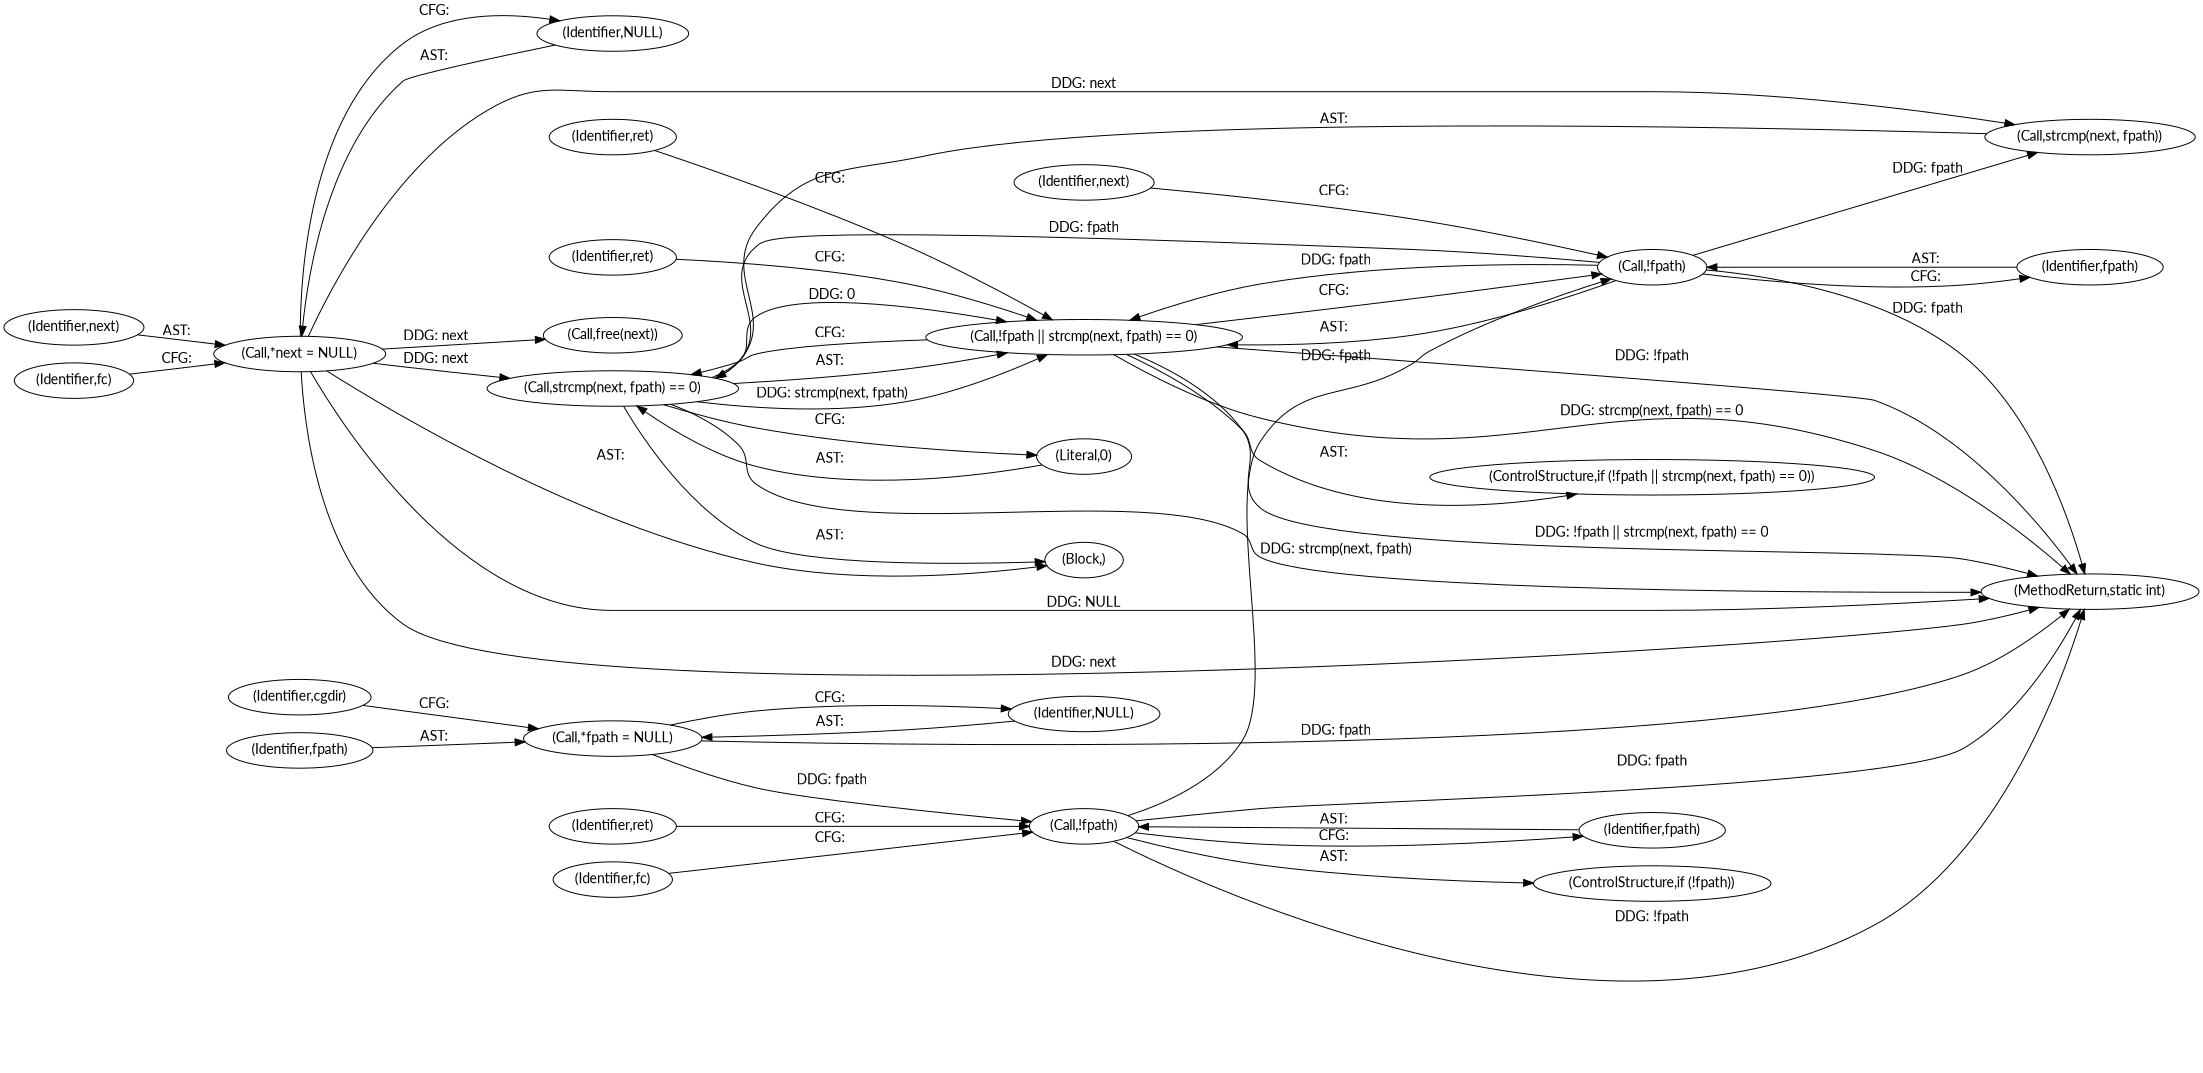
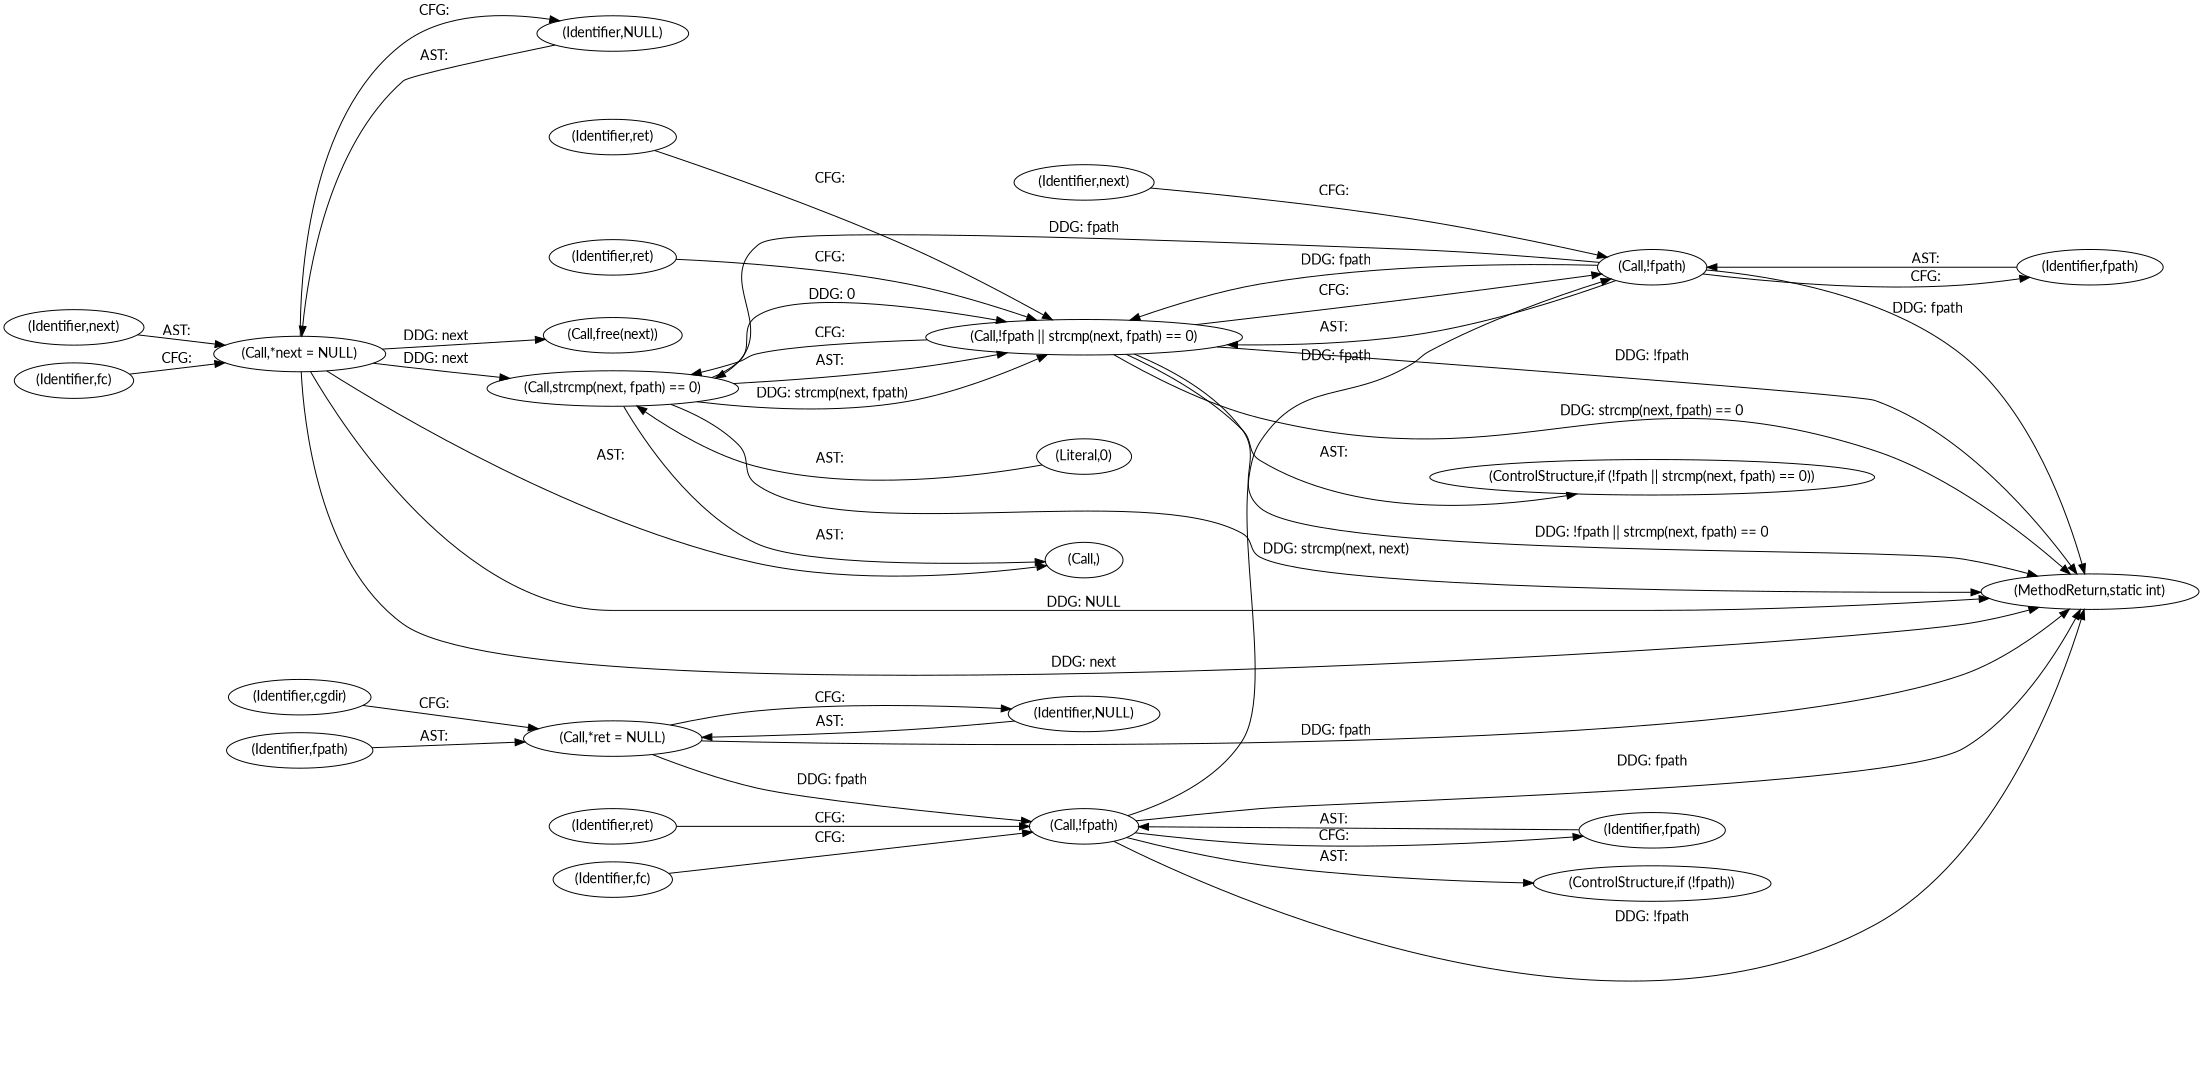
node "(Call,strcmp(next, fpath))": removed
edge "(Call,strcmp(next, fpath) == 0)" -> "(Literal,0)": removed, label "CFG:"
edge "(Call,strcmp(next, fpath) == 0)" -> "(MethodReturn,static int)": label "DDG: strcmp(next, fpath)" -> "DDG: strcmp(next, next)"
node "(Block,)": label "(Block,)" -> "(Call,)"
node "(Call,*fpath = NULL)": label "(Call,*fpath = NULL)" -> "(Call,*ret = NULL)"
